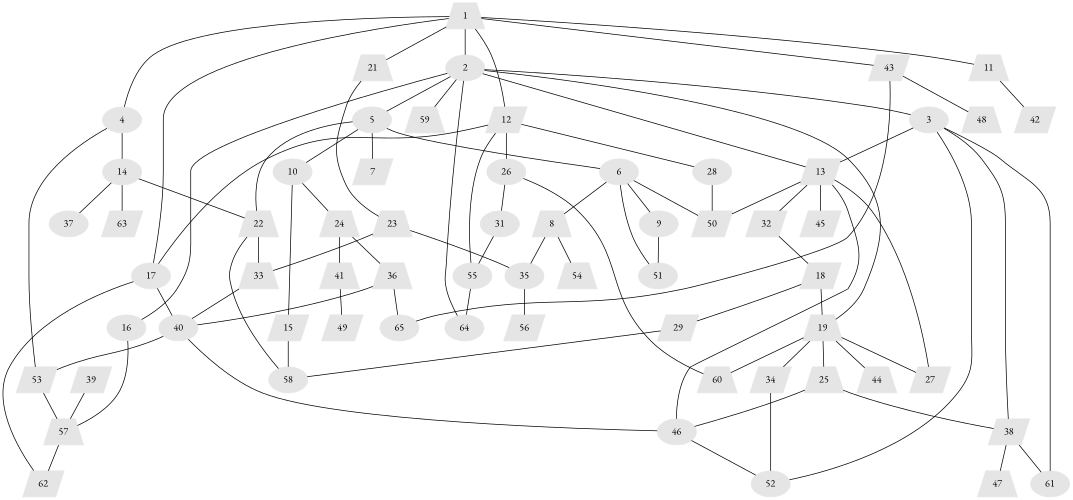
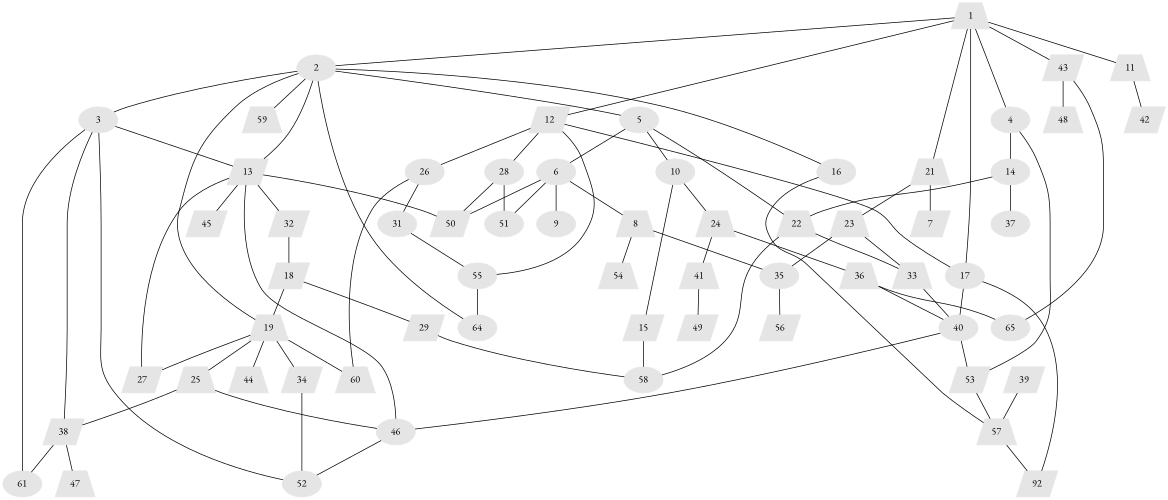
edge "5" -- "7": now "21" -- "7"
node "63": removed
edge "9" -- "51": now "28" -- "51"
node "62": label "62" -> "92"
